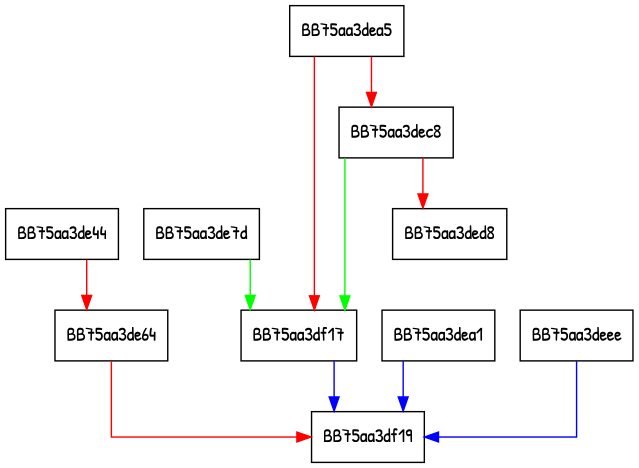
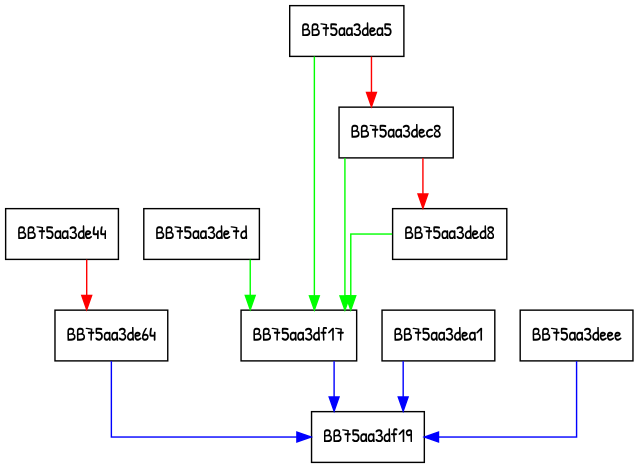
edge "BB75aa3dea5" -> "BB75aa3df17": color red -> green
edge "BB75aa3ded8" -> "BB75aa3df17": added
edge "BB75aa3de64" -> "BB75aa3df19": color red -> blue
